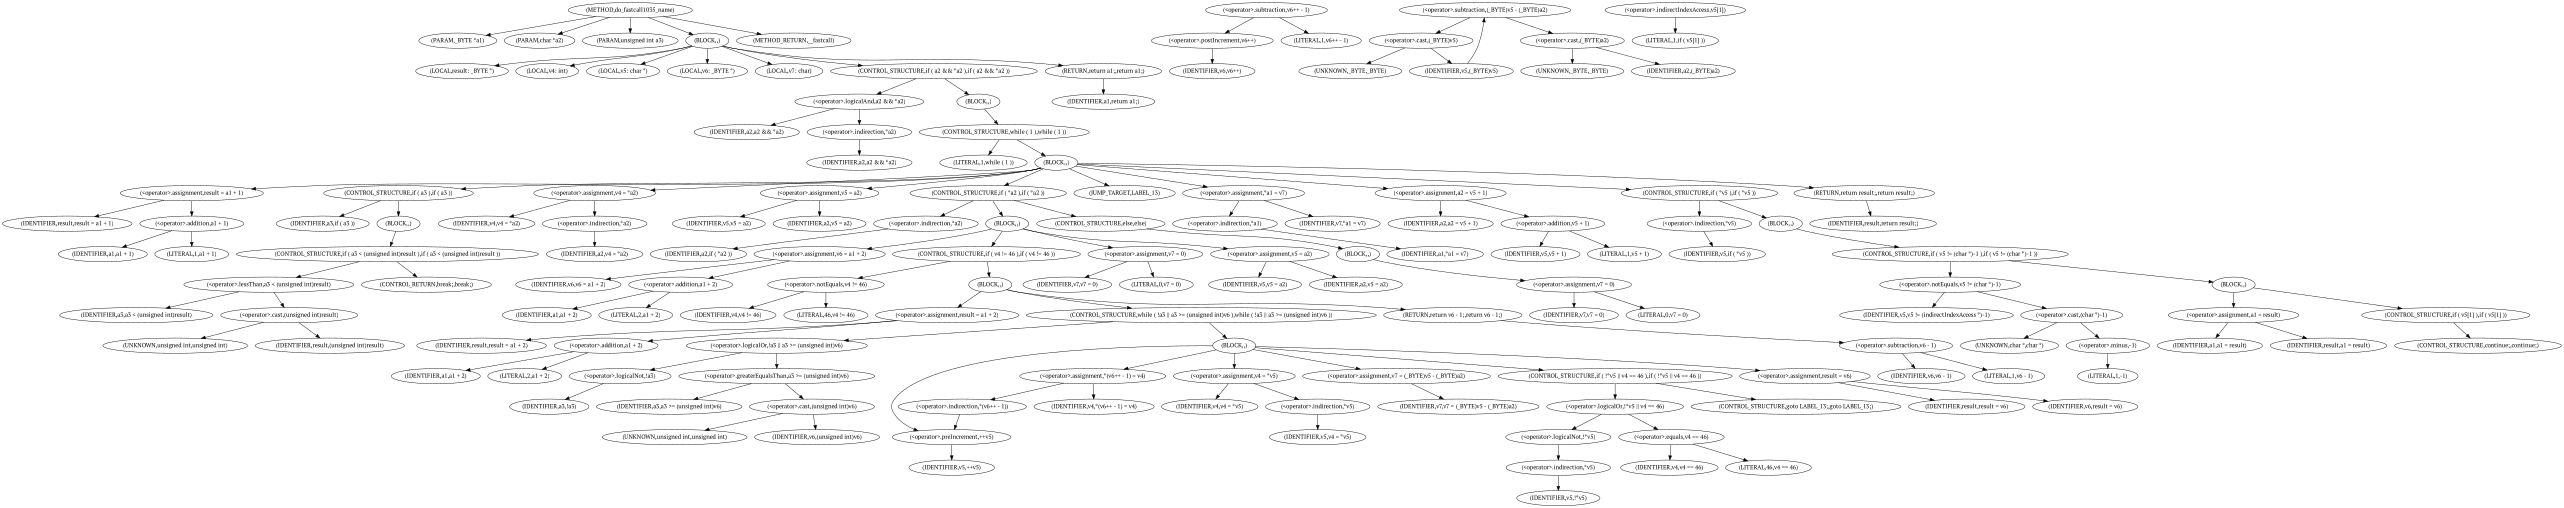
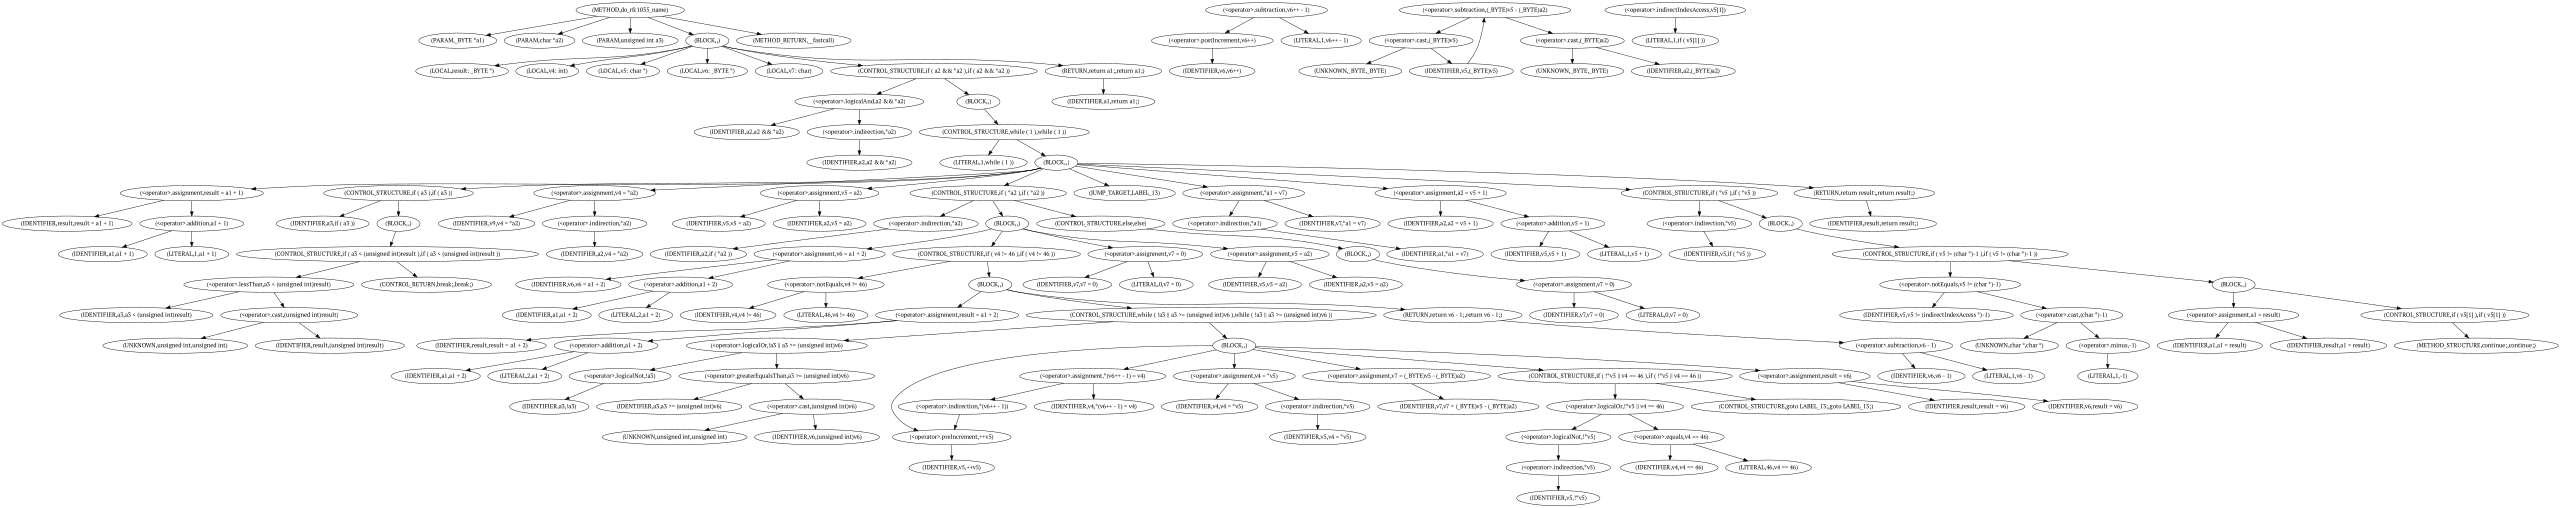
node "(METHOD,do_fastcall1035_name)": label "(METHOD,do_fastcall1035_name)" -> "(METHOD,do_rfc1035_name)"
node "(IDENTIFIER,v4,v4 = *a2)": label "(IDENTIFIER,v4,v4 = *a2)" -> "(IDENTIFIER,v9,v4 = *a2)"
node "(CONTROL_STRUCTURE,continue;,continue;)": label "(CONTROL_STRUCTURE,continue;,continue;)" -> "(METHOD_STRUCTURE,continue;,continue;)"
